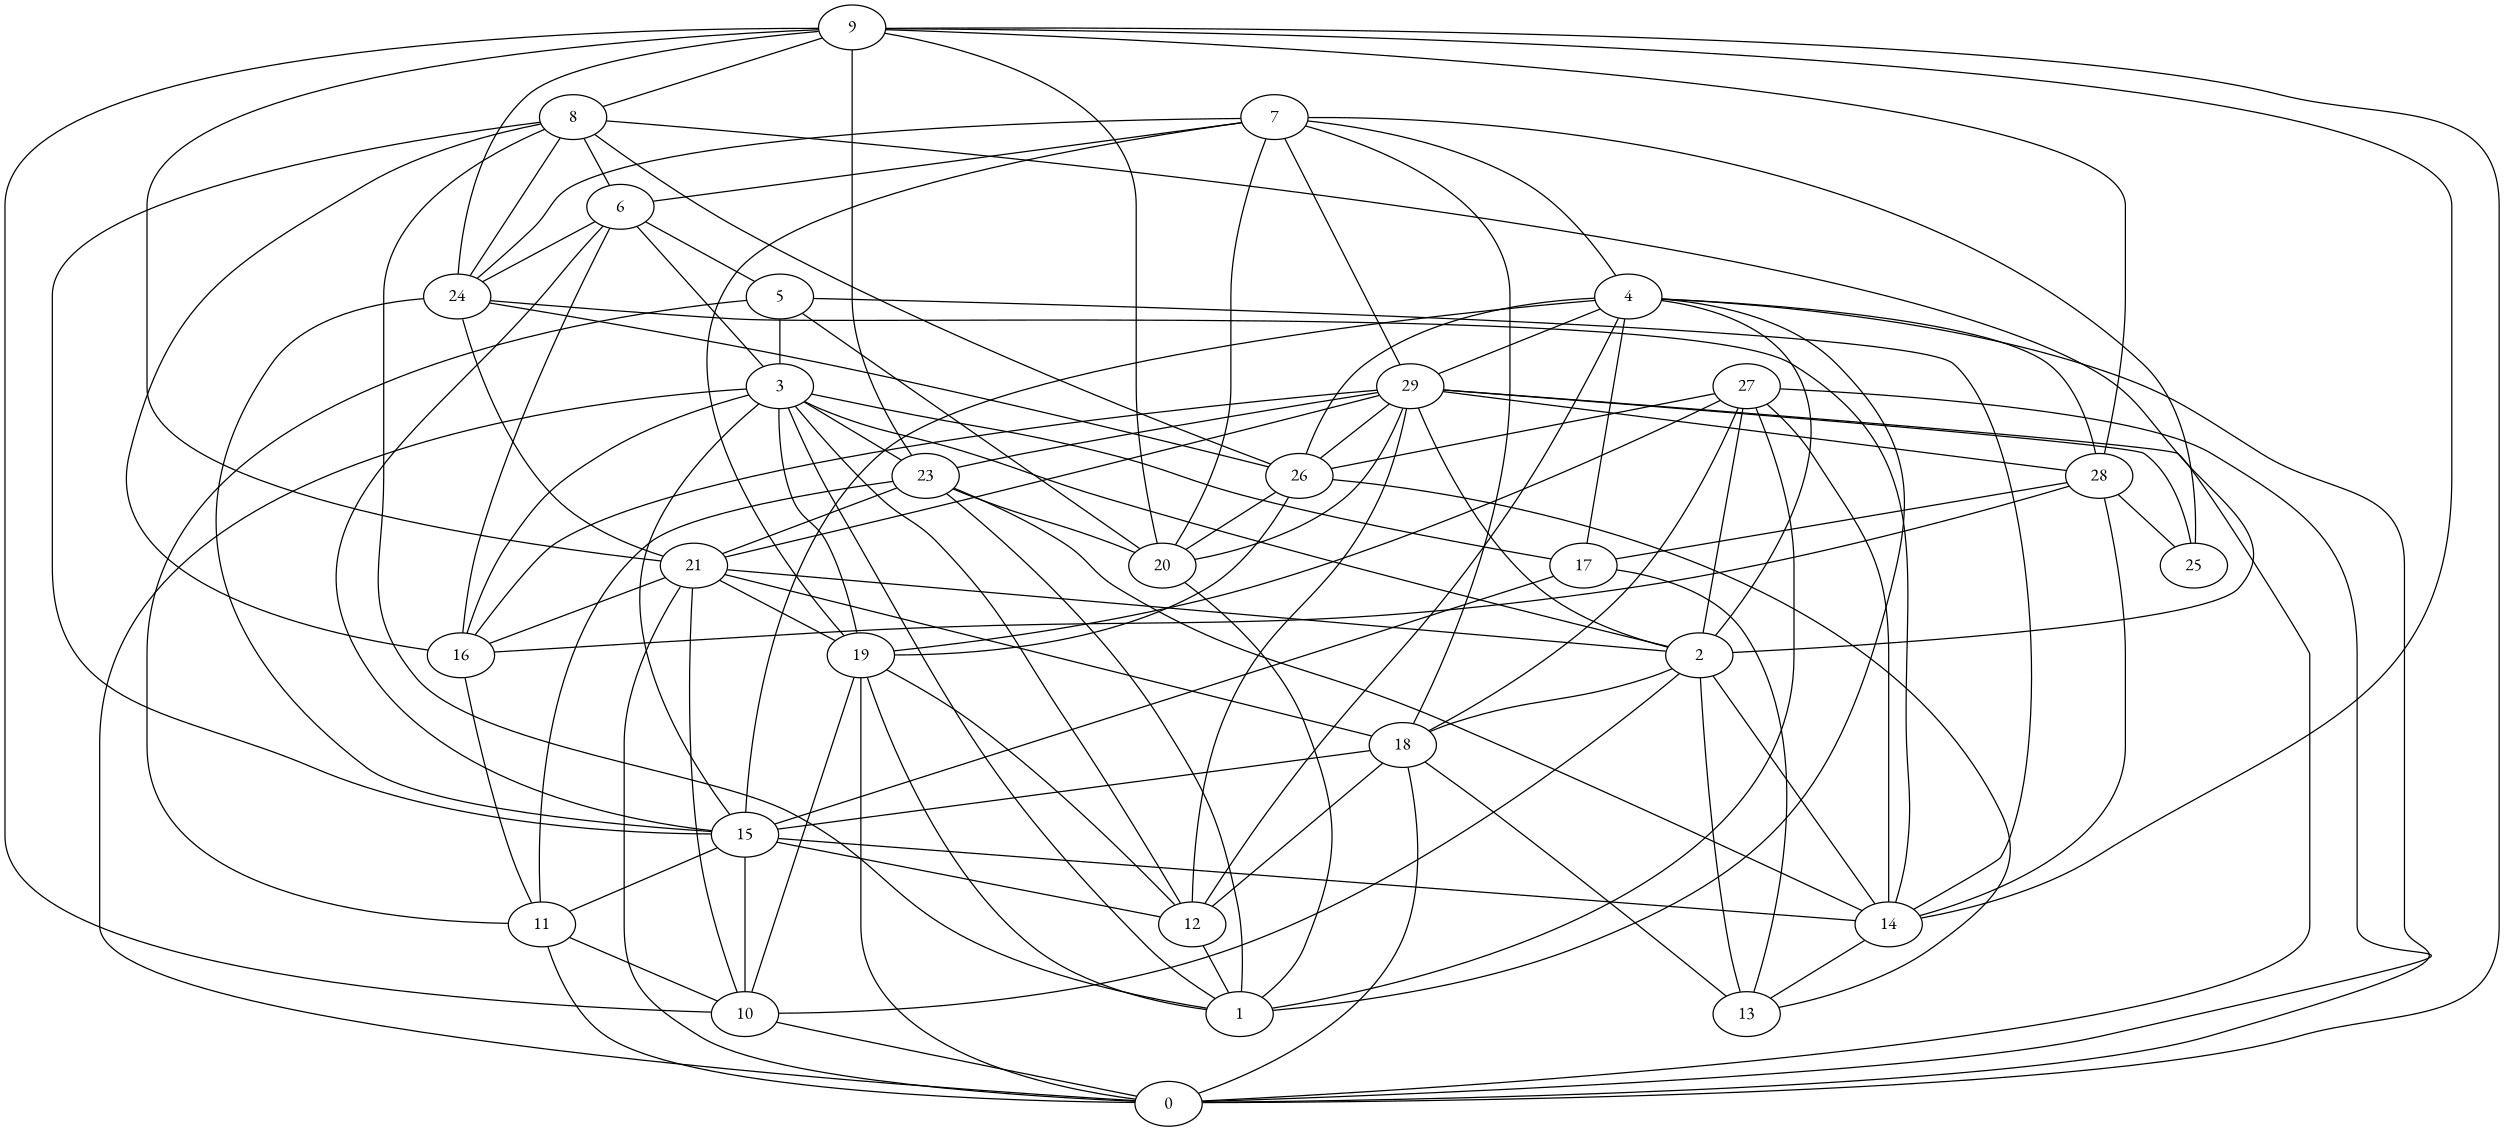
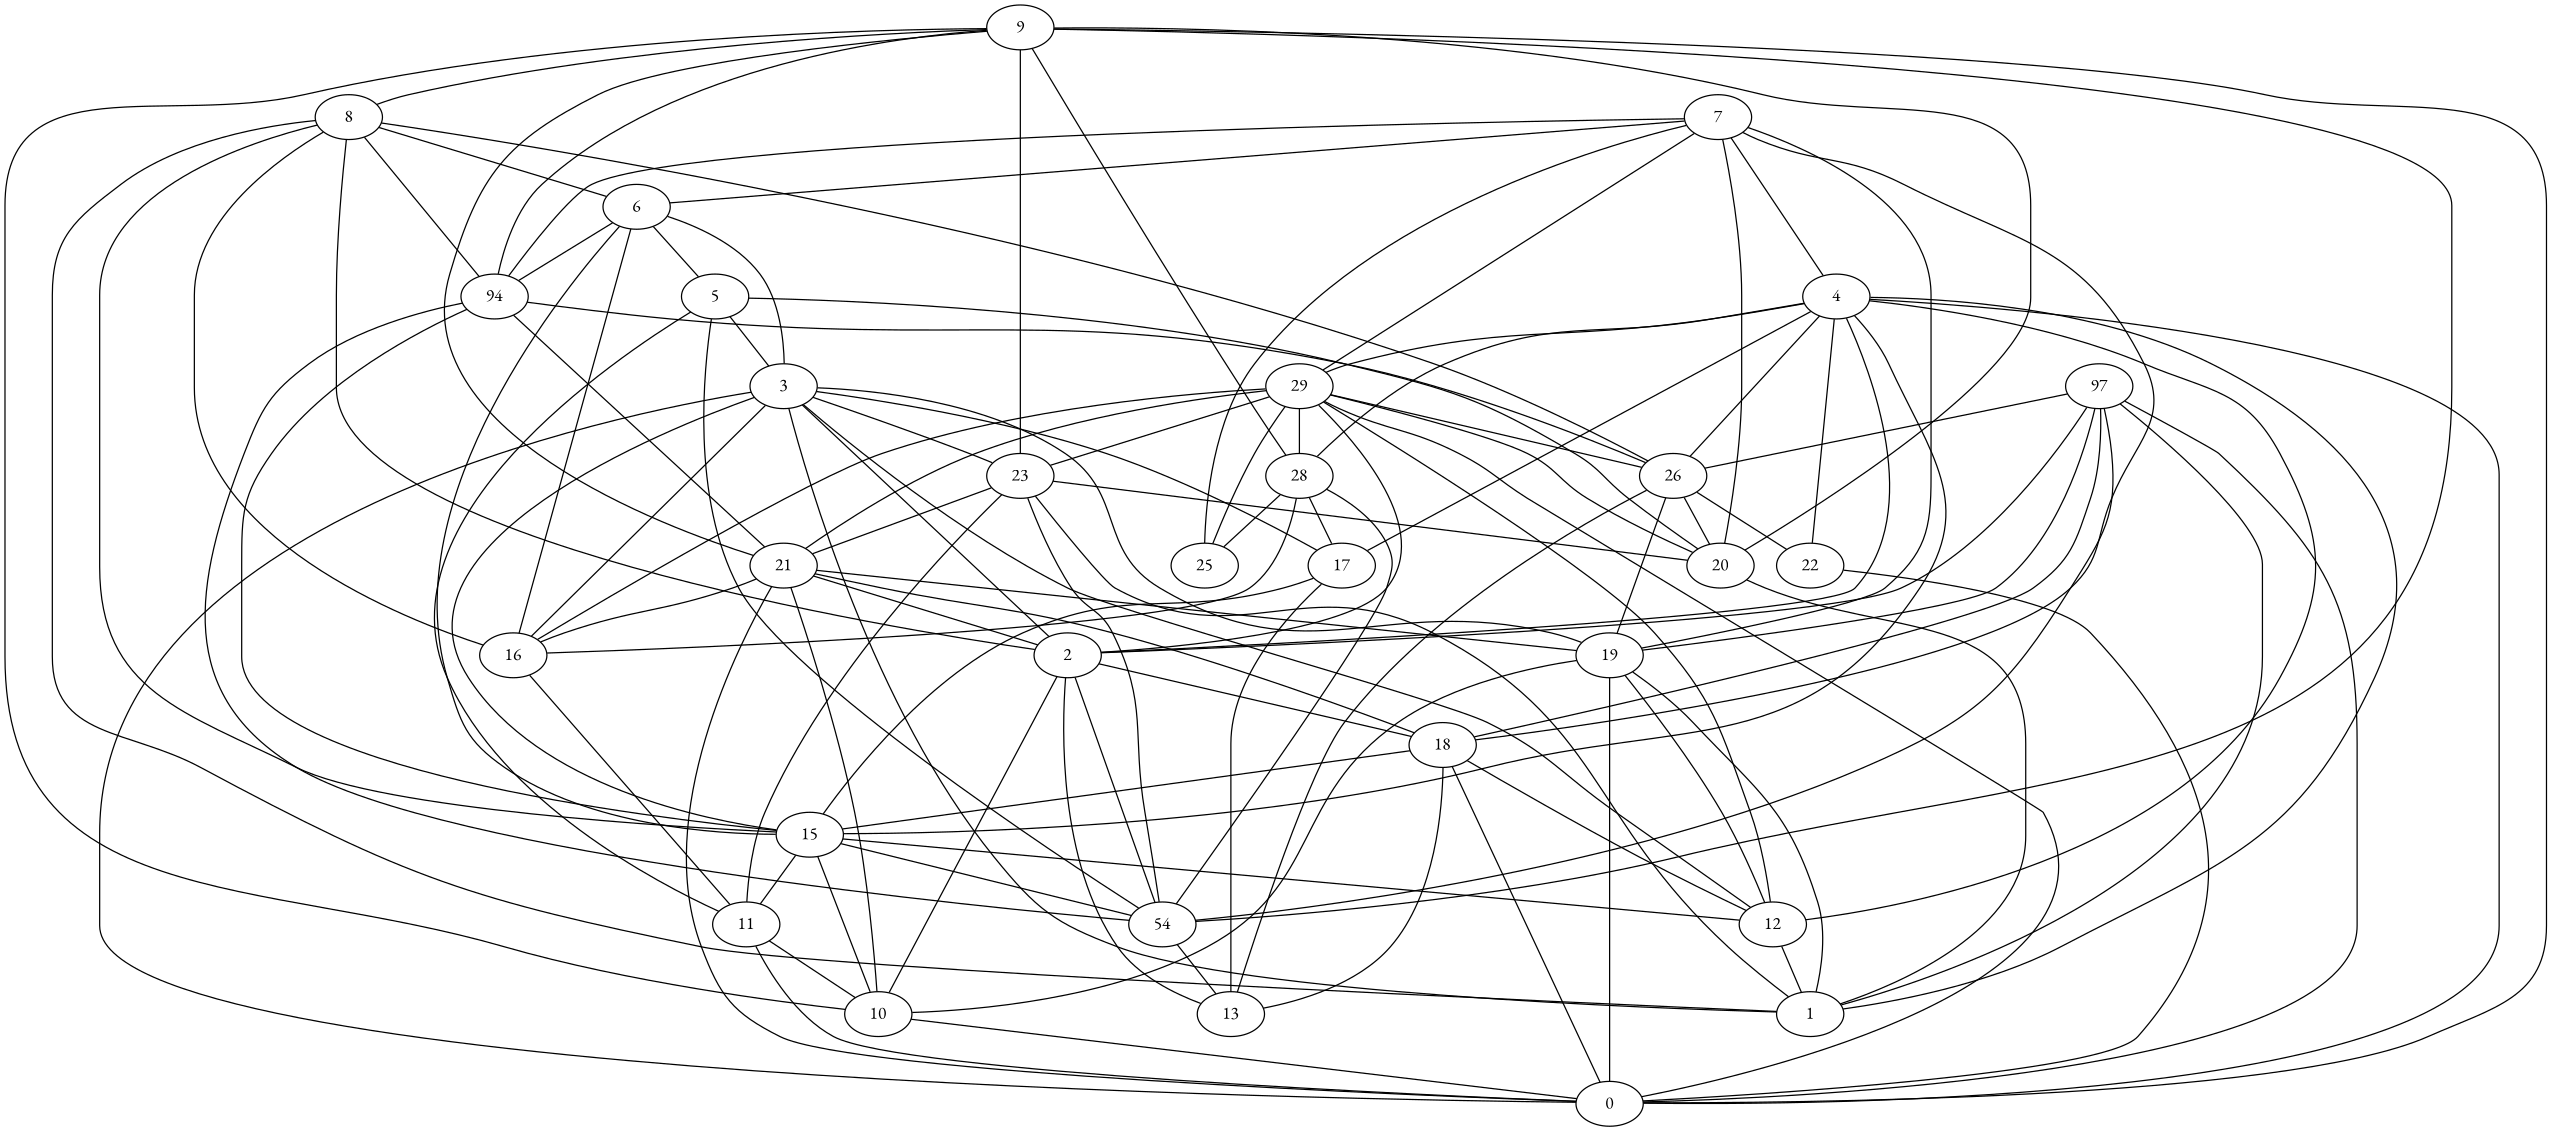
node "24": label "24" -> "94"
node "27": label "27" -> "97"
node "22": added
node "14": label "14" -> "54"
